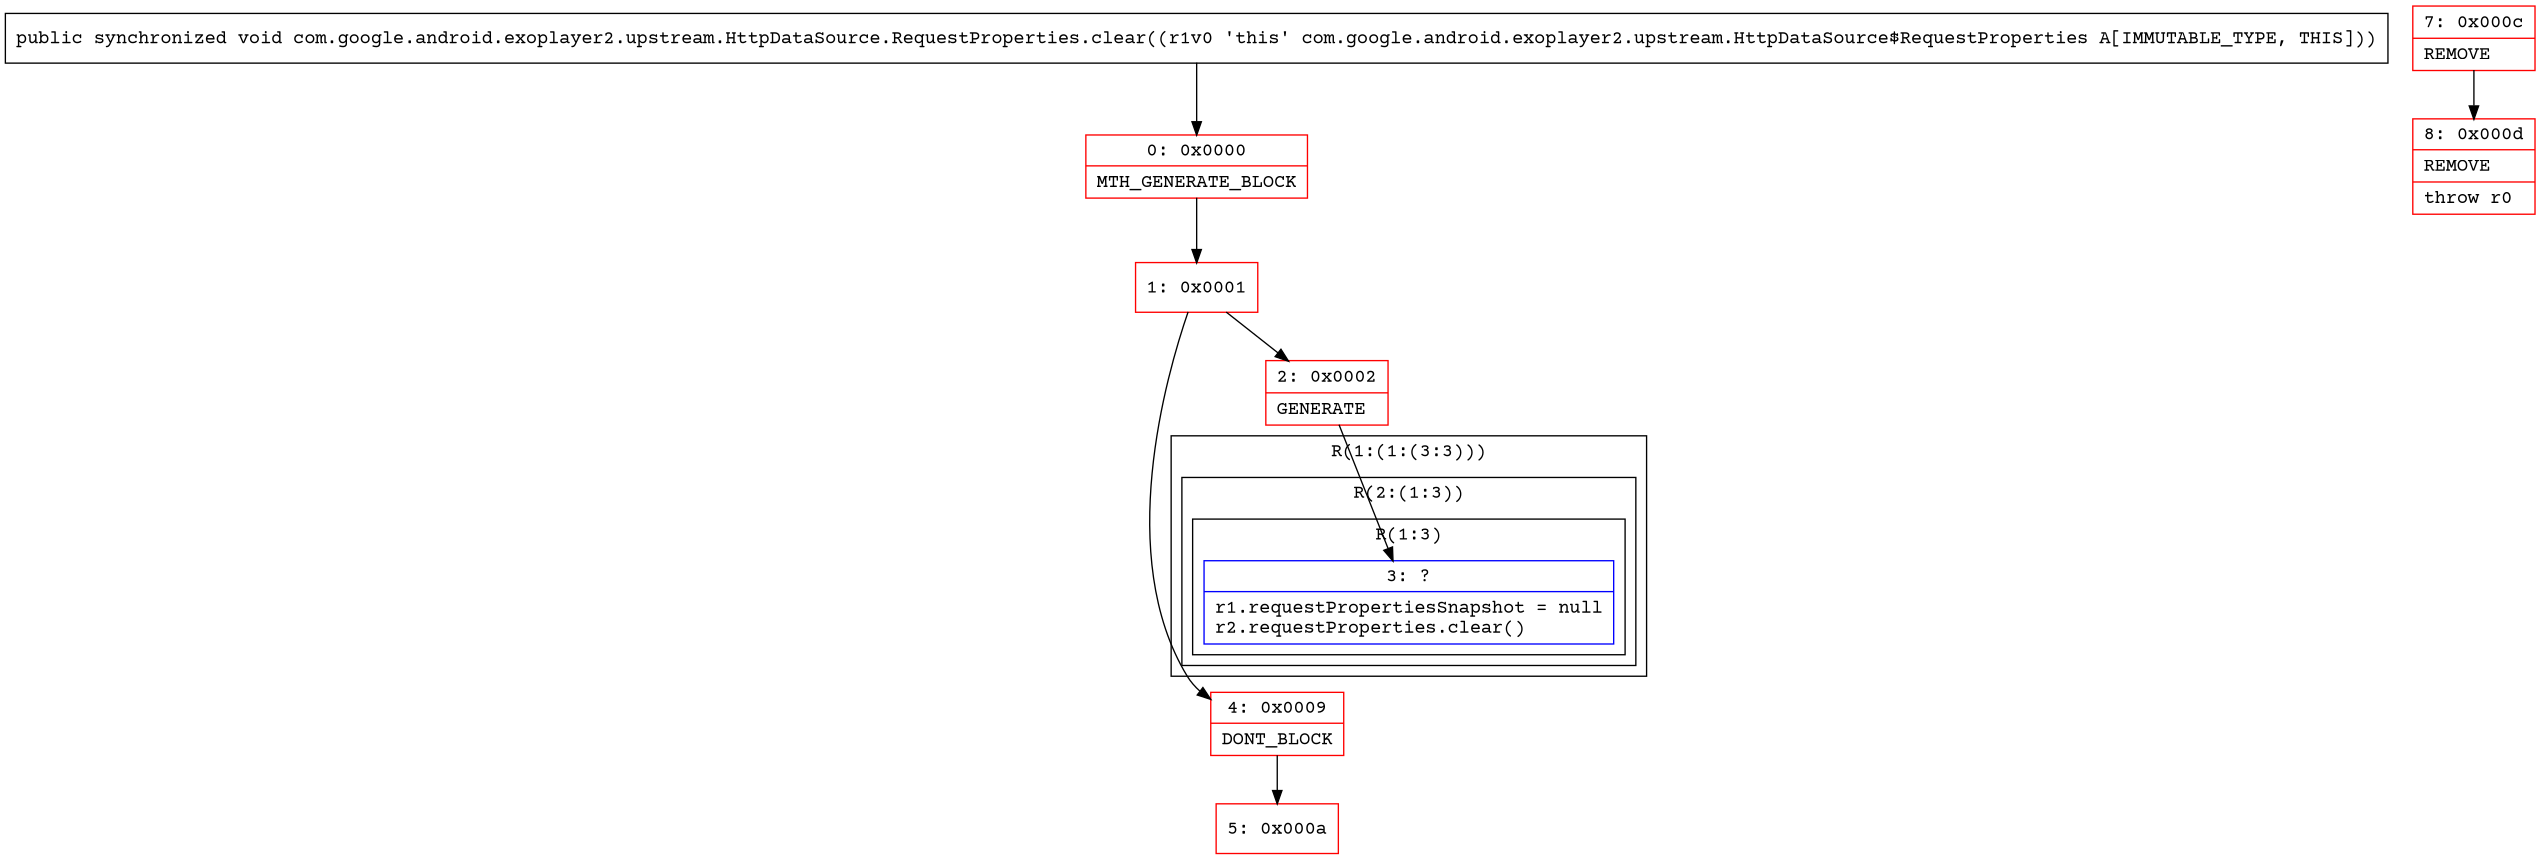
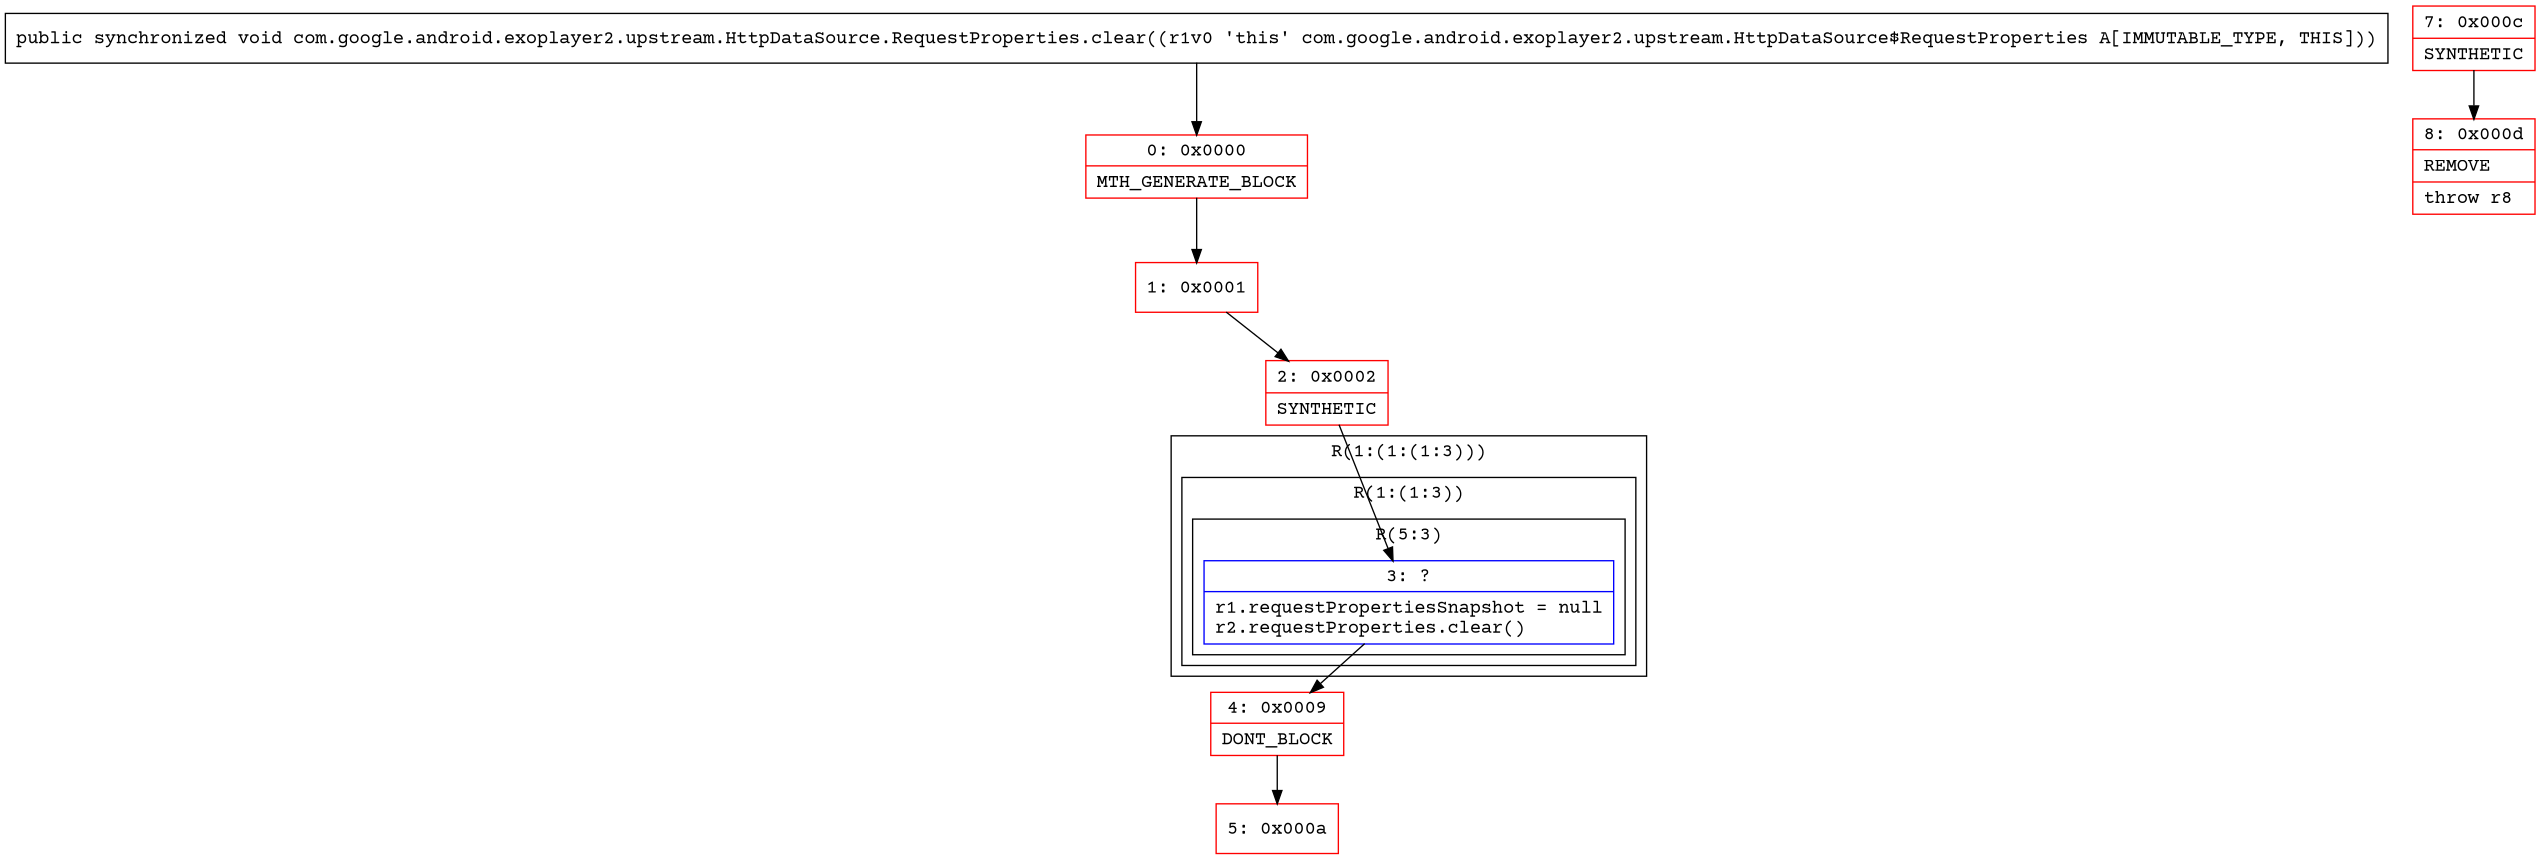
node "7: 0x000c": text "REMOVE" -> "SYNTHETIC"
node "8: 0x000d": text "throw r0" -> "throw r8"
node "2: 0x0002": text "GENERATE" -> "SYNTHETIC"
cluster "R(1:(1:(3:3)))": label "R(1:(1:(3:3)))" -> "R(1:(1:(1:3)))"
cluster "R(2:(1:3))": label "R(2:(1:3))" -> "R(1:(1:3))"
edge "1: 0x0001" -> "4: 0x0009": now "3: ?" -> "4: 0x0009"
cluster "R(1:3)": label "R(1:3)" -> "R(5:3)"
